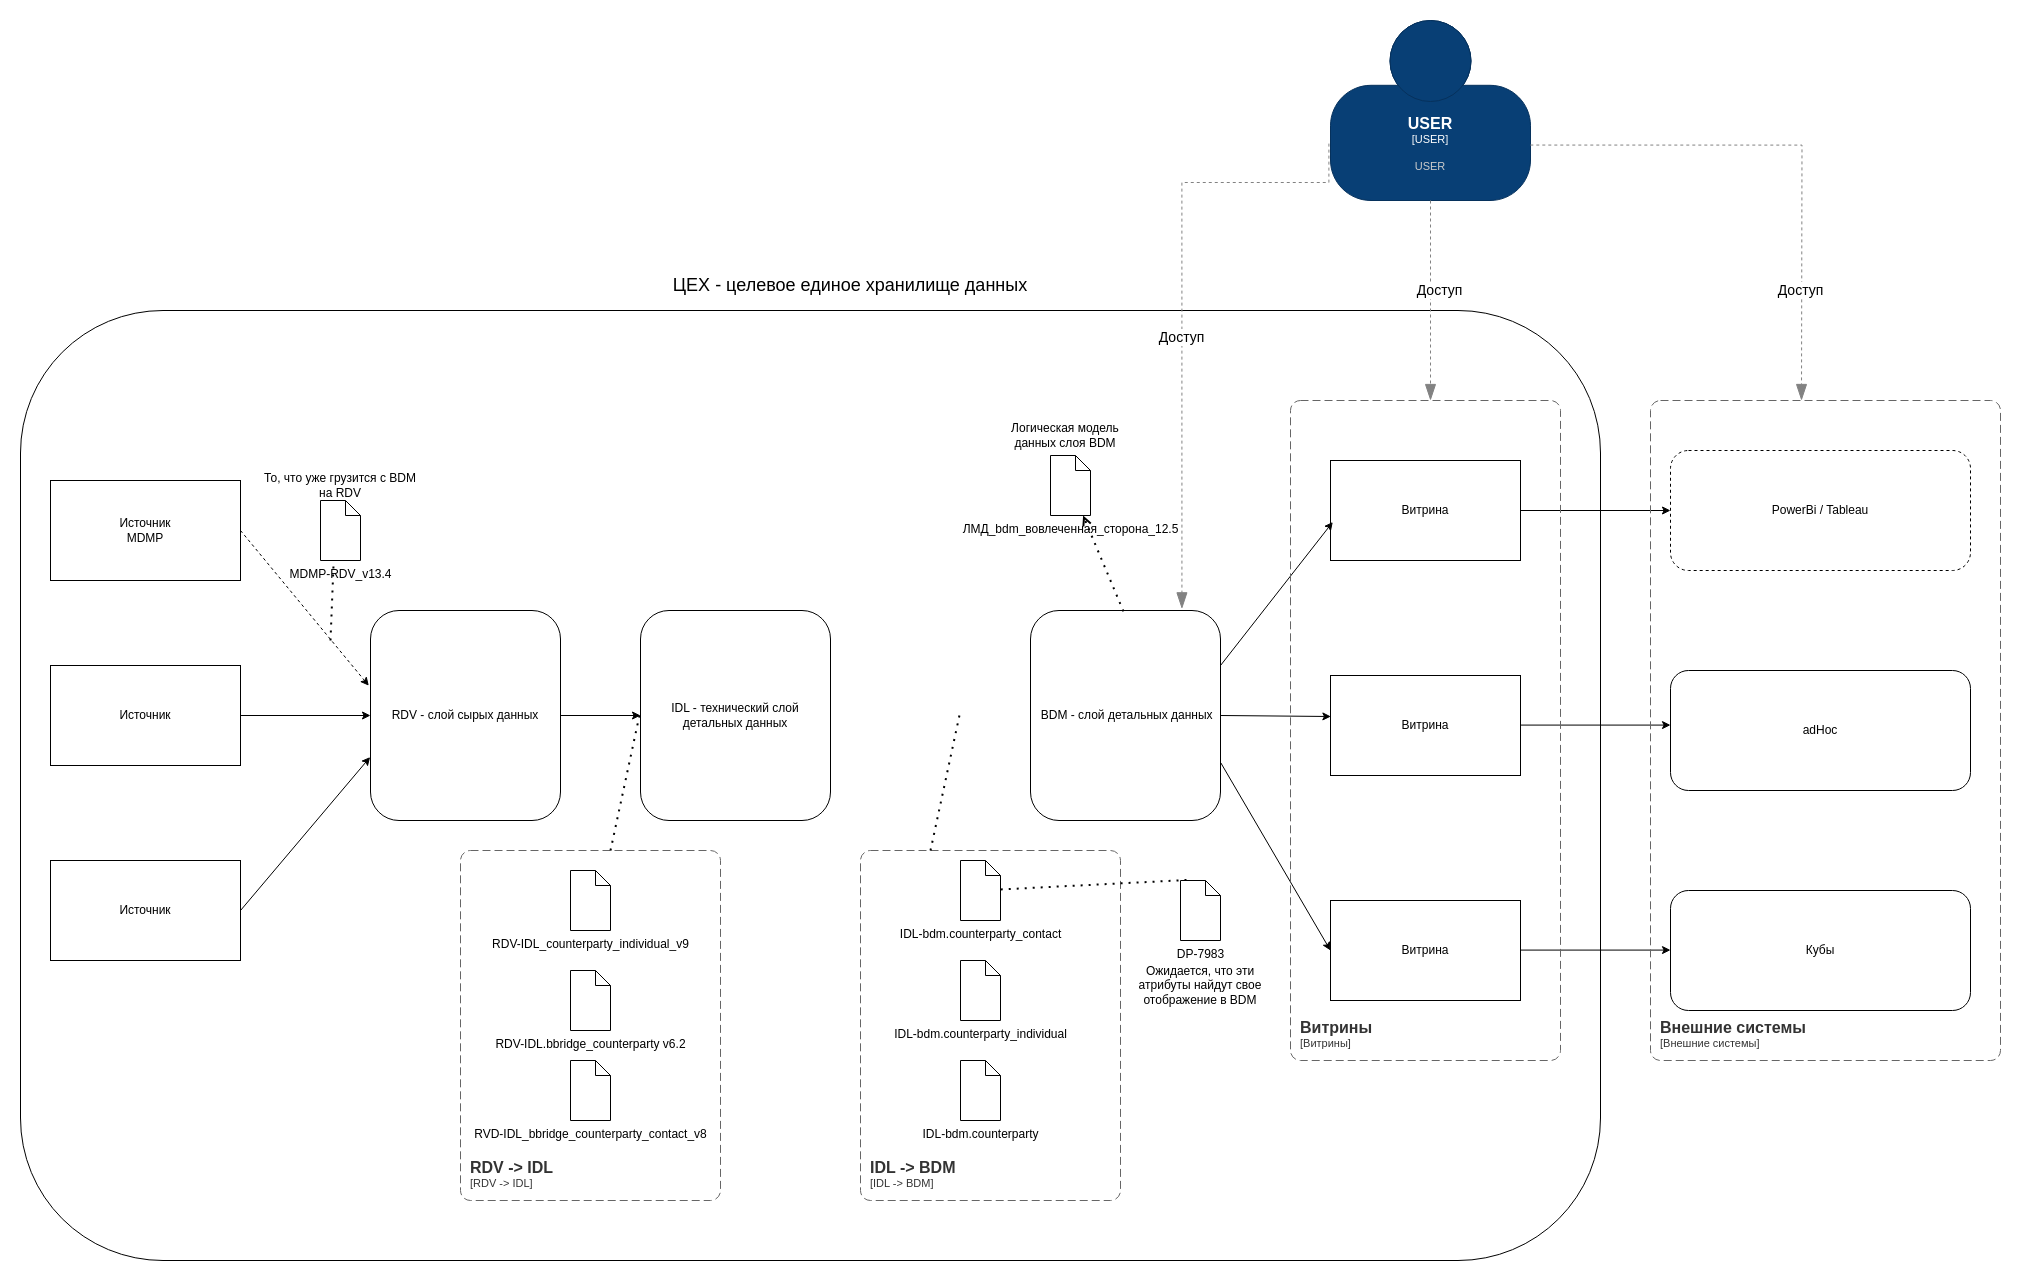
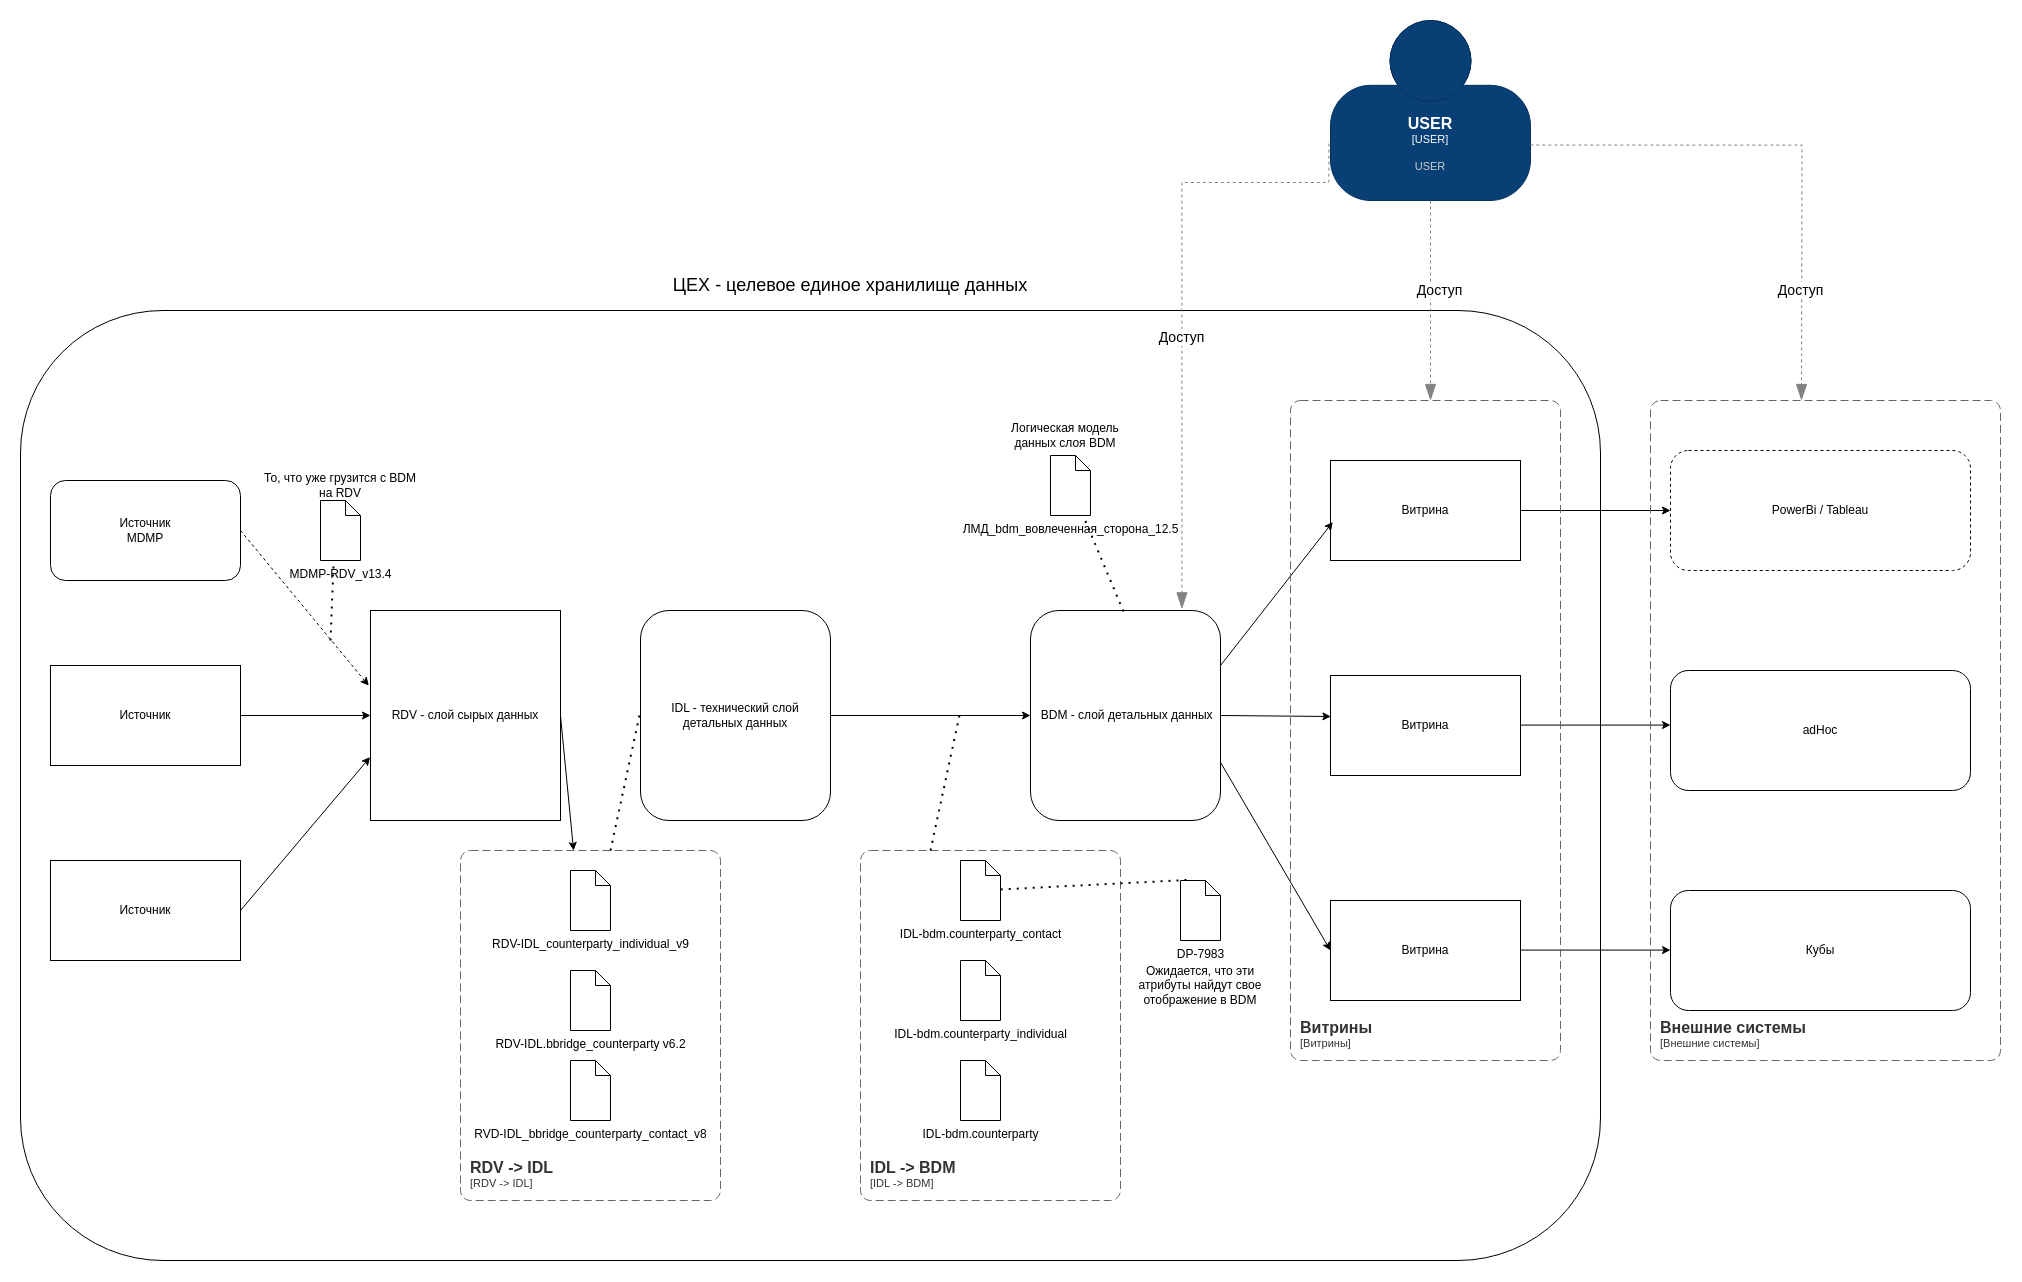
edge "BDM - слой детальных данных" -> "ЛМД_bdm_вовлеченная_сторона_12.5": arrowhead open -> none
node "Источник MDMP": shape rectangle -> rounded rectangle
node "RDV - слой сырых данных": shape rounded rectangle -> rectangle
edge "RDV - слой сырых данных" -> "IDL - технический слой детальных данных": now "RDV - слой сырых данных" -> "RDV -> IDL [RDV -> IDL]"
edge "IDL - технический слой детальных данных" -> "BDM - слой детальных данных": added
